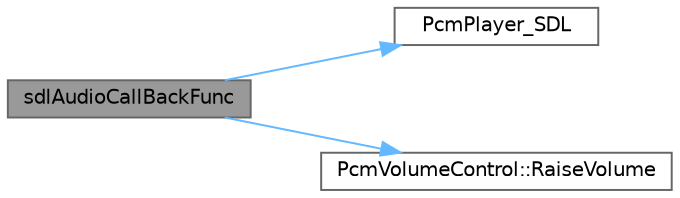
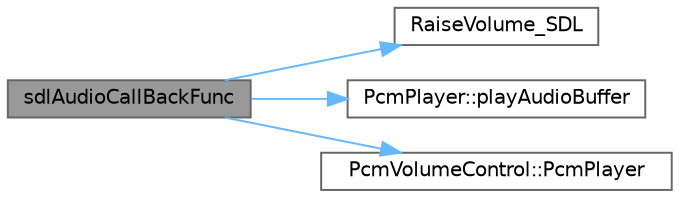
node "PcmPlayer_SDL": label "PcmPlayer_SDL" -> "RaiseVolume_SDL"
node "PcmPlayer::playAudioBuffer": added
node "PcmVolumeControl::RaiseVolume": label "PcmVolumeControl::RaiseVolume" -> "PcmVolumeControl::PcmPlayer"
